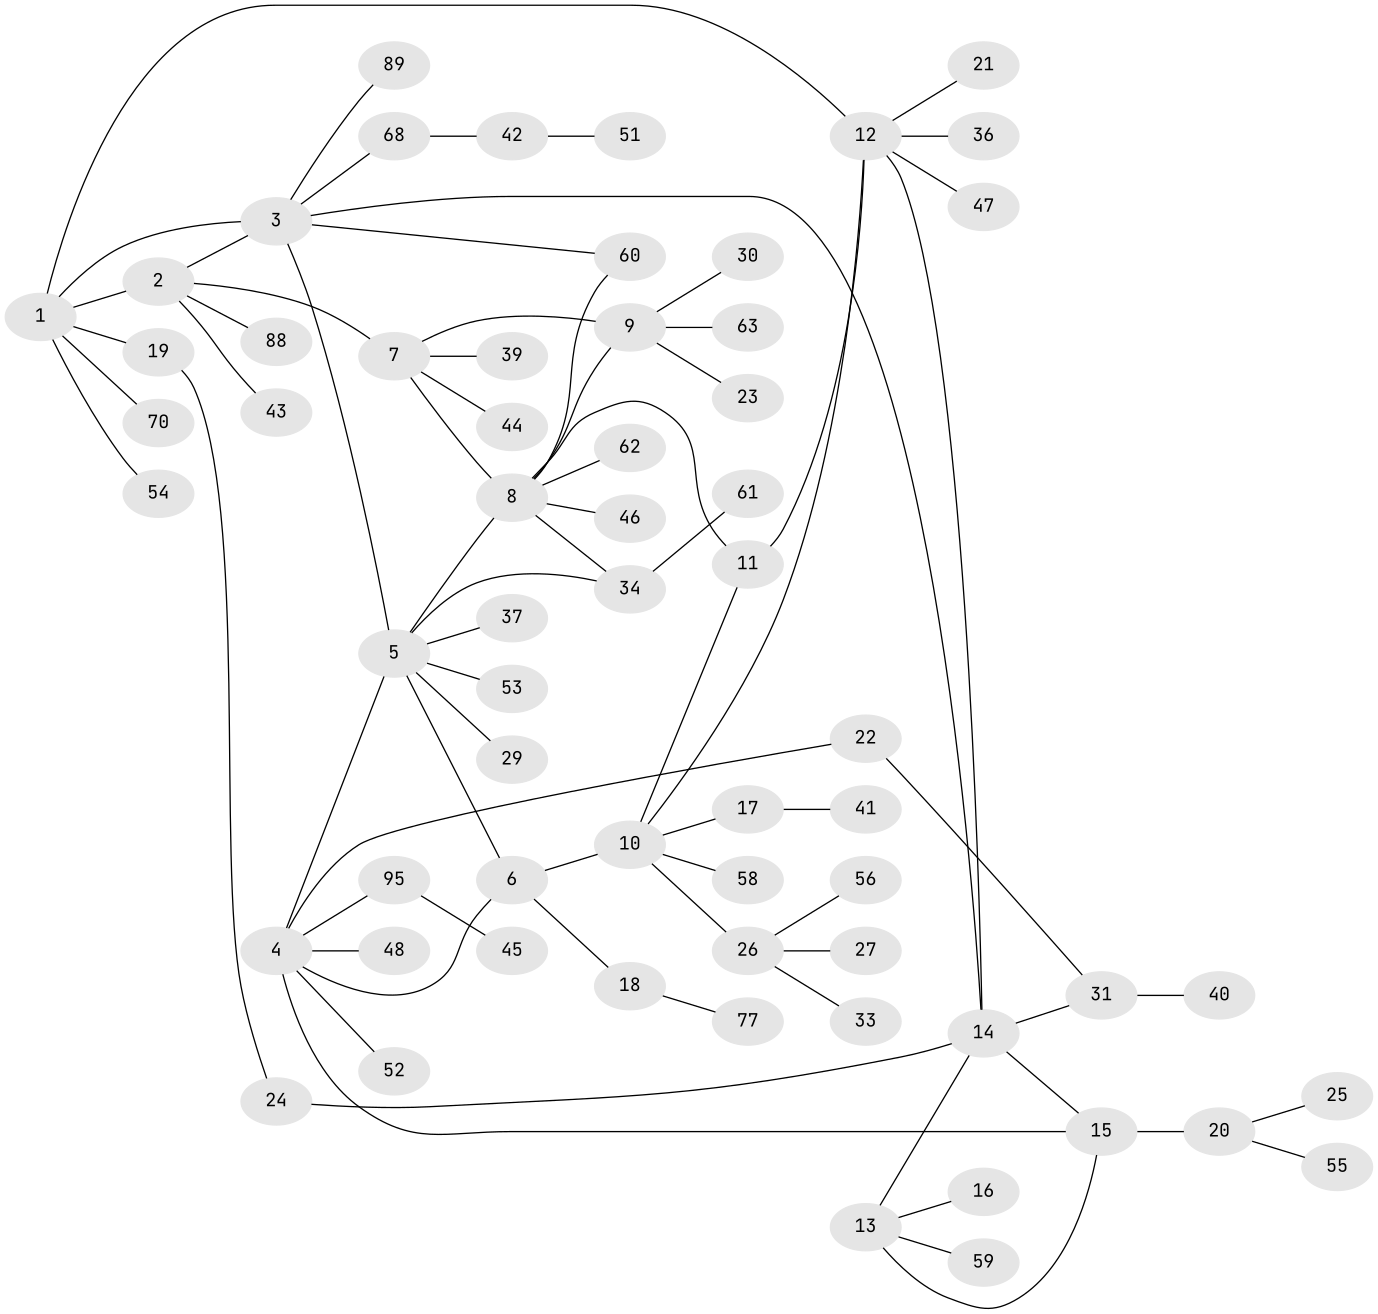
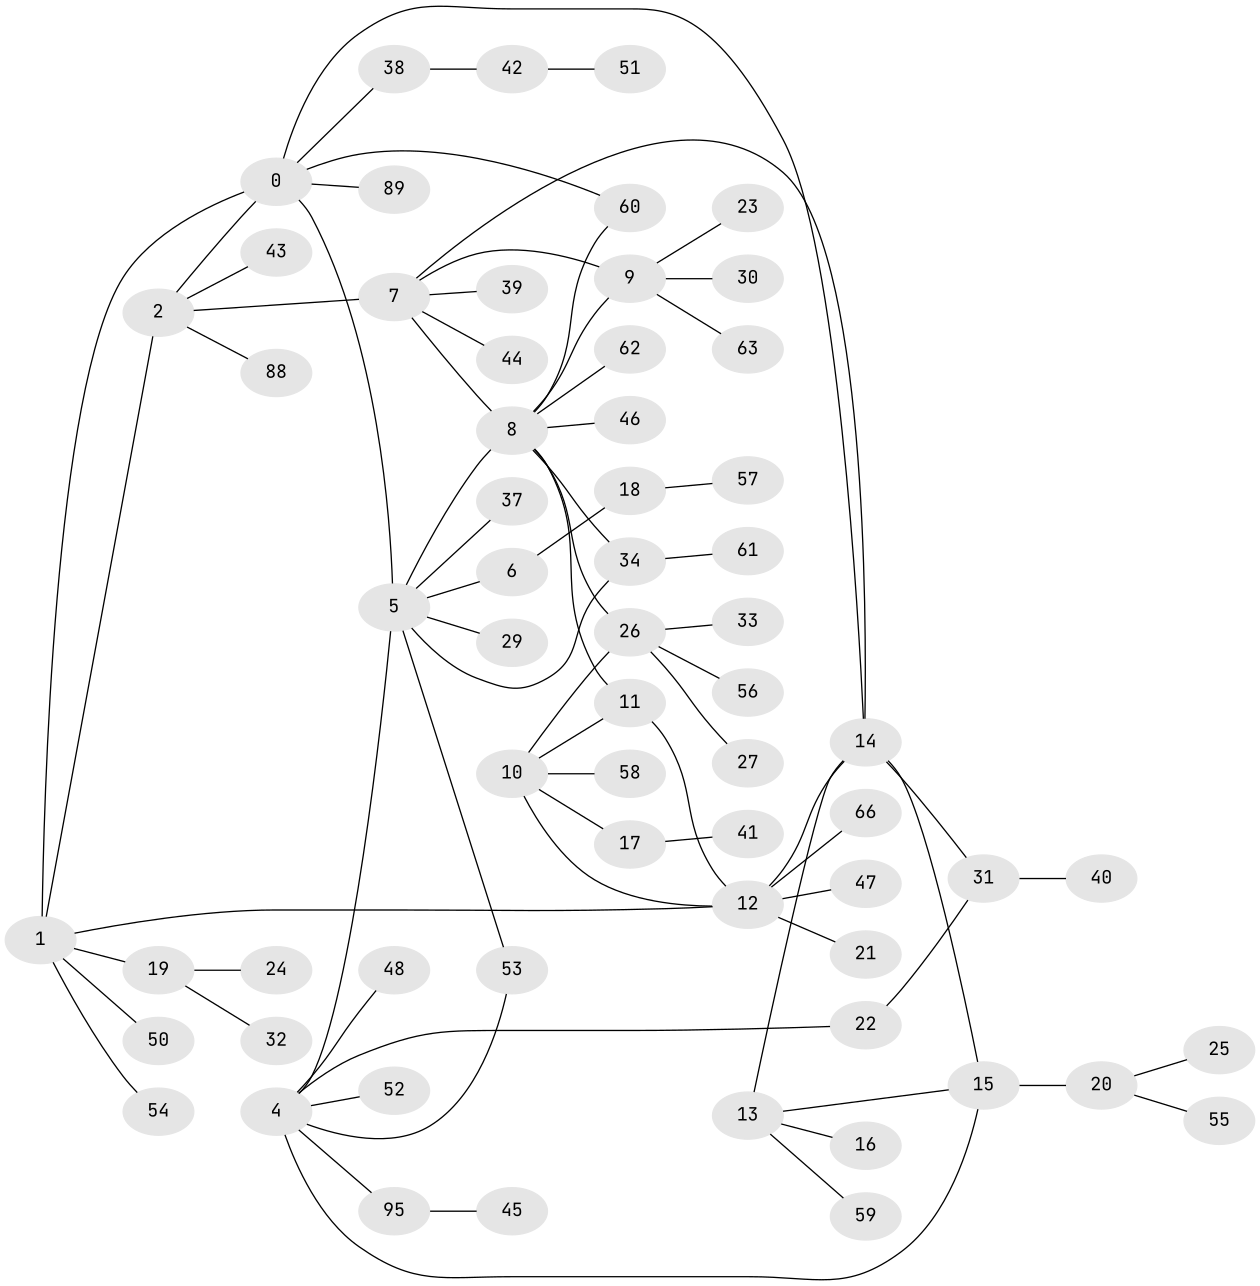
node "68": label "68" -> "38"
node "36": label "36" -> "66"
node "3": label "3" -> "0"
node "70": label "70" -> "50"
edge "8" -- "26": added
edge "10" -- "6": removed
edge "6" -- "4": now "53" -- "4"
node "77": label "77" -> "57"
node "32": added
edge "14" -- "24": now "14" -- "7"
